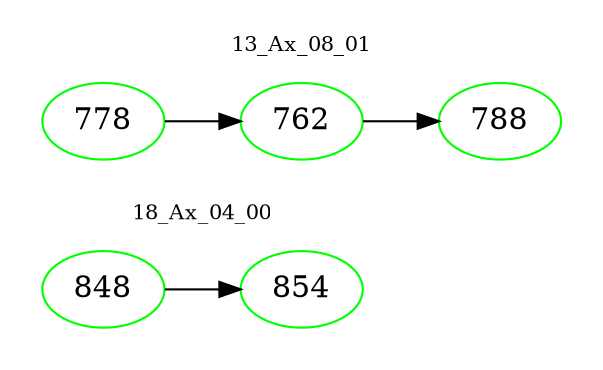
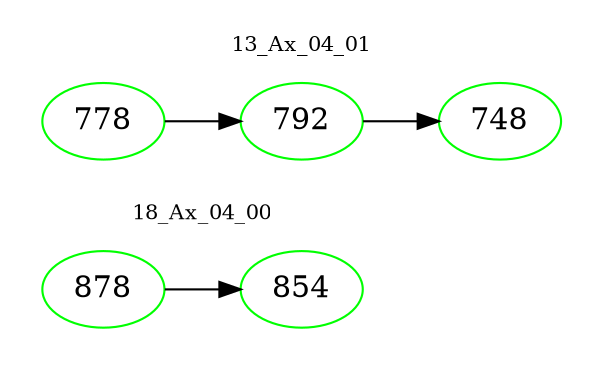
cluster "13_Ax_08_01": label "13_Ax_08_01" -> "13_Ax_04_01"
node "762": label "762" -> "792"
node "788": label "788" -> "748"
node "848": label "848" -> "878"
